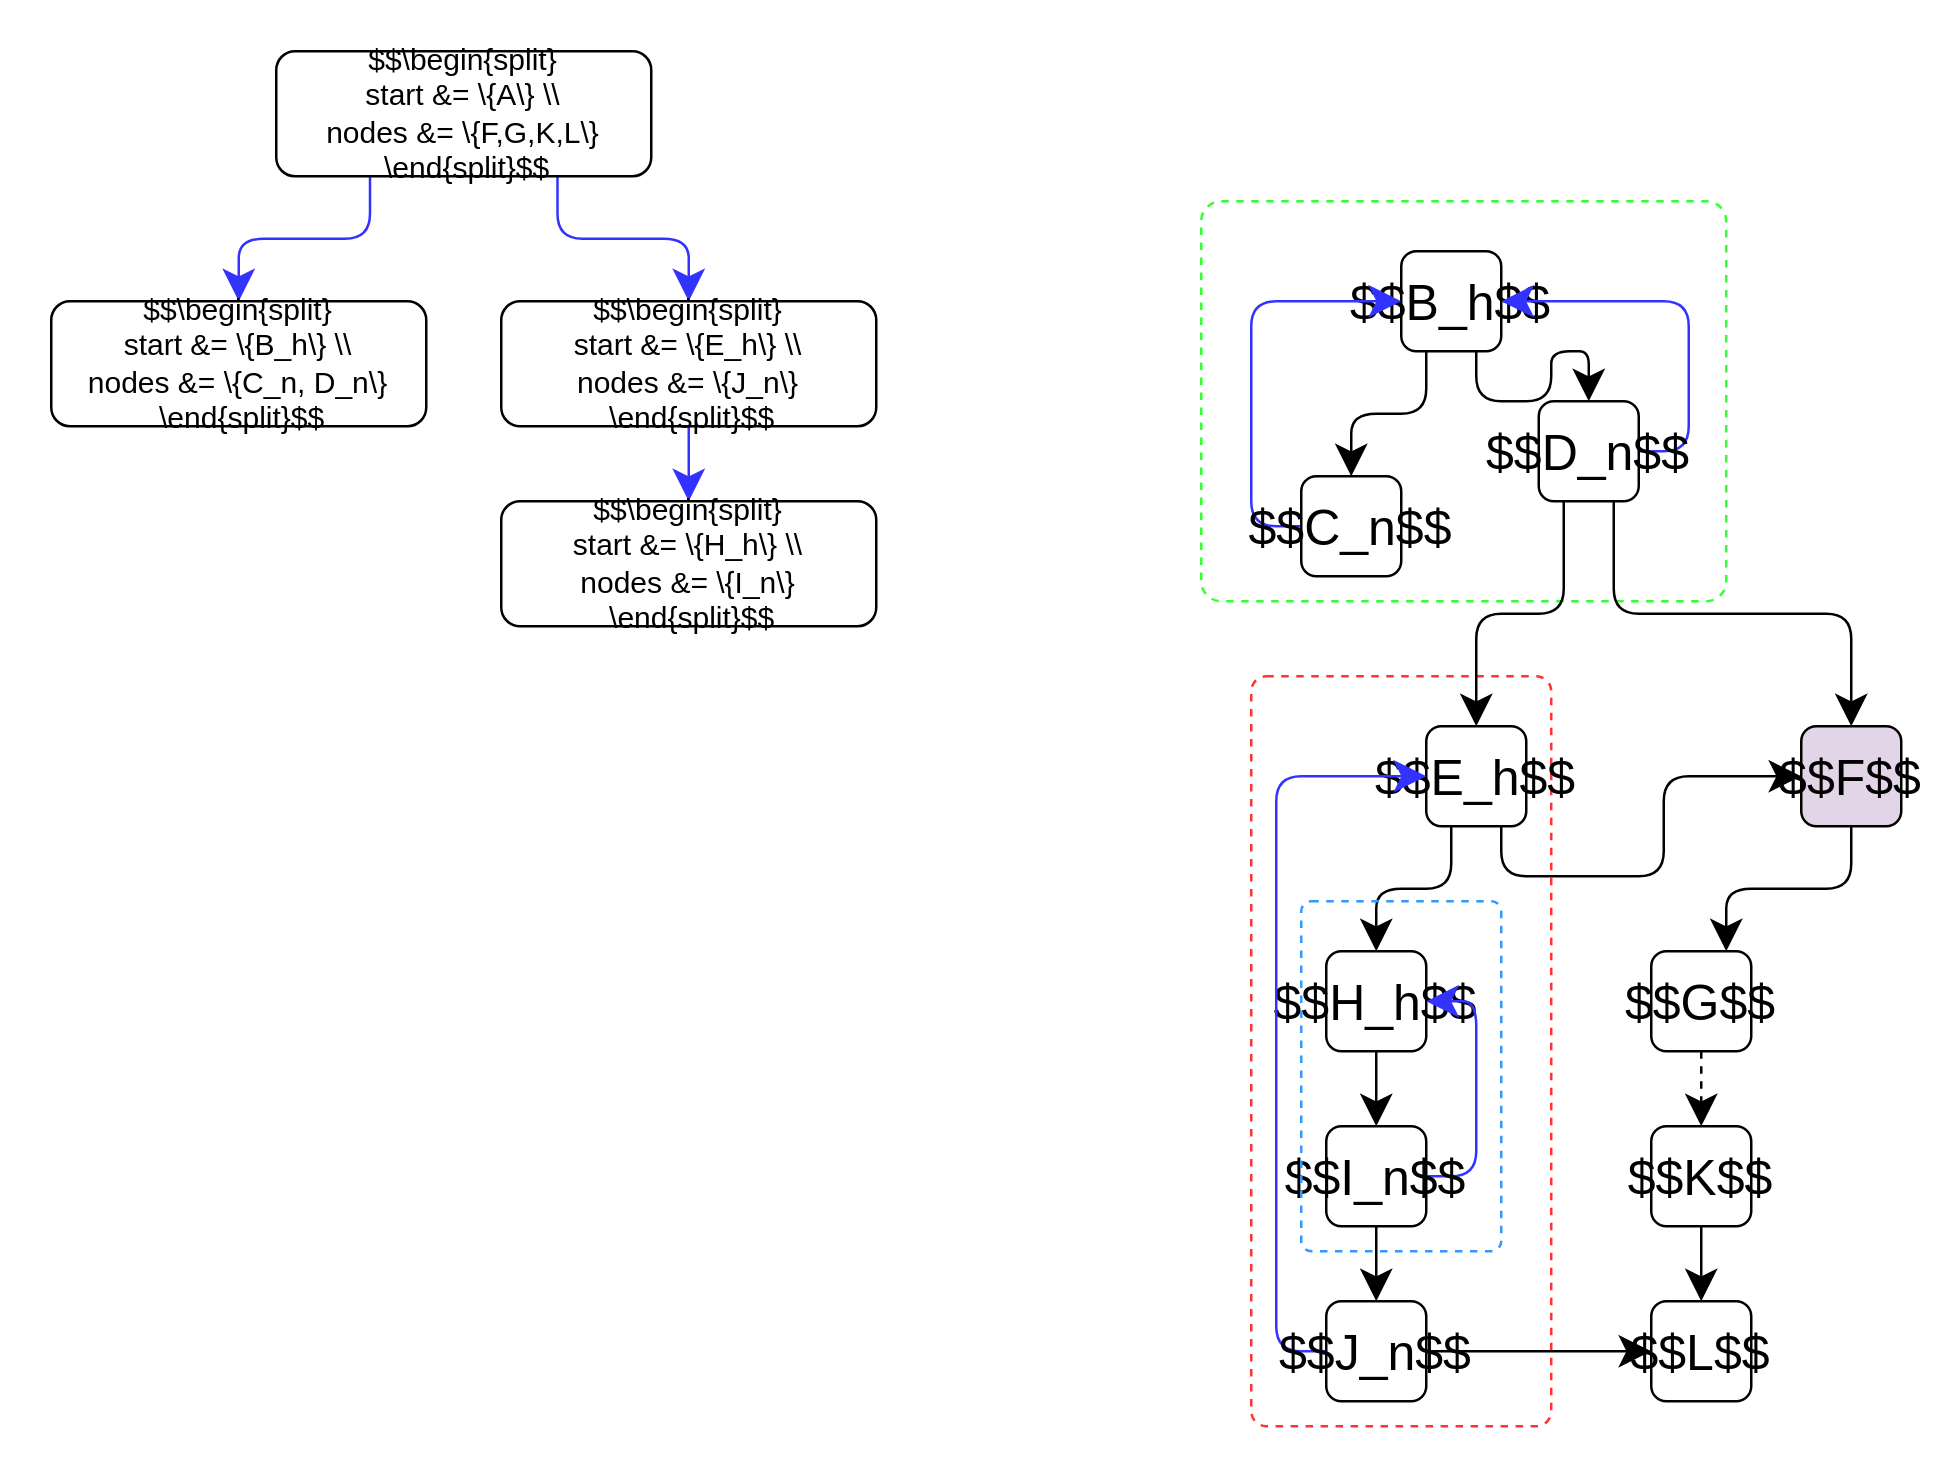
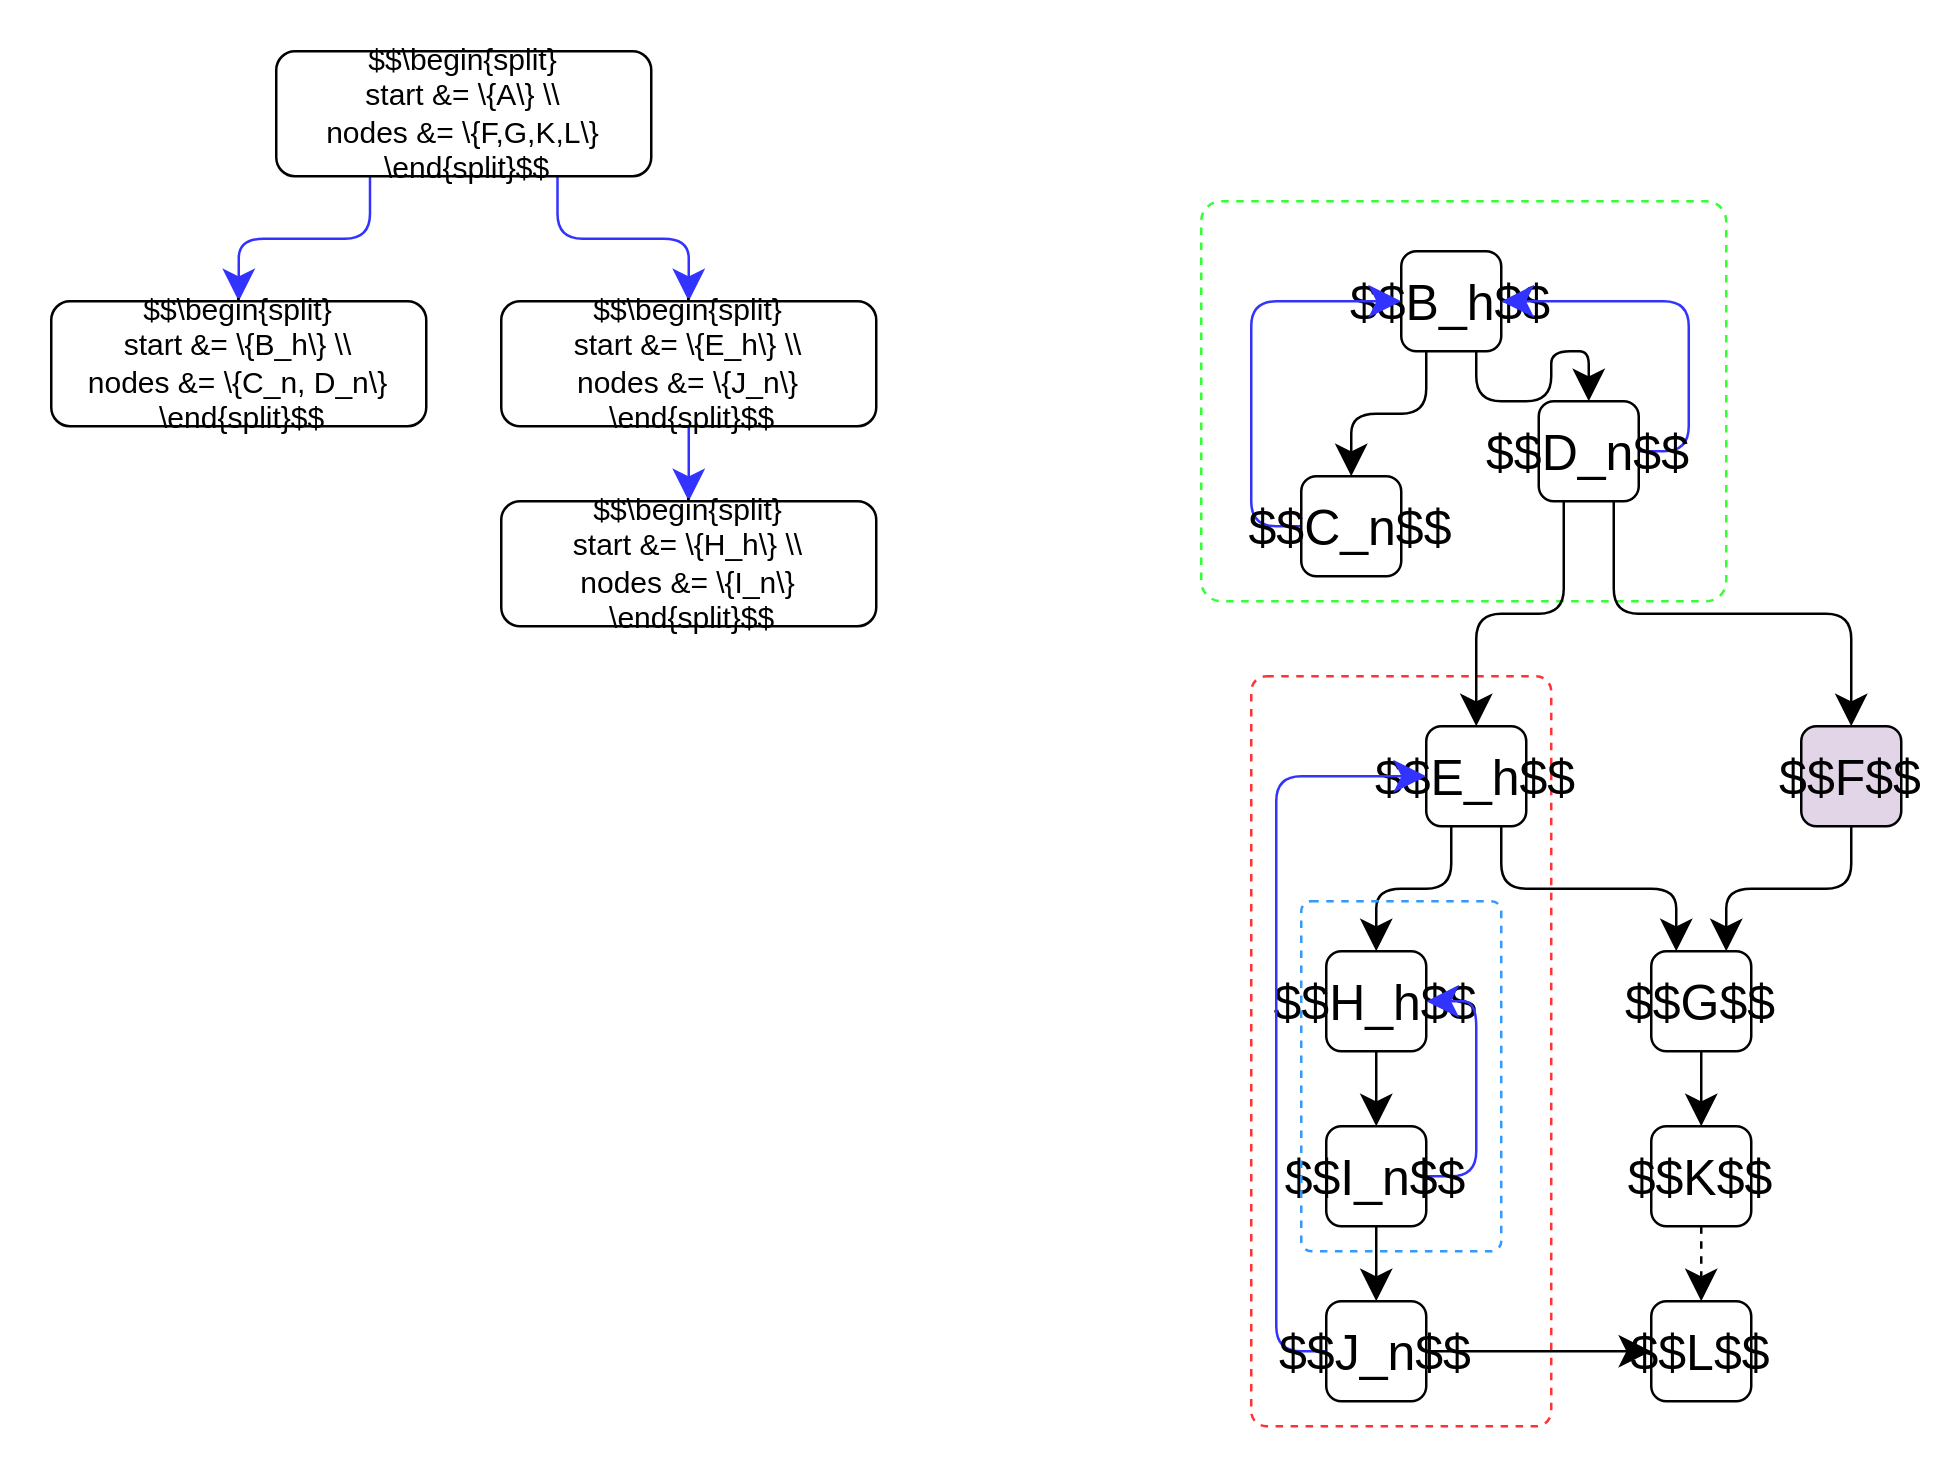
edge "$$E_h$$" -> "$$F$$": now "$$E_h$$" -> "$$G$$"
edge "$$G$$" -> "$$K$$": style dashed -> solid
edge "$$K$$" -> "$$L$$": style solid -> dashed
